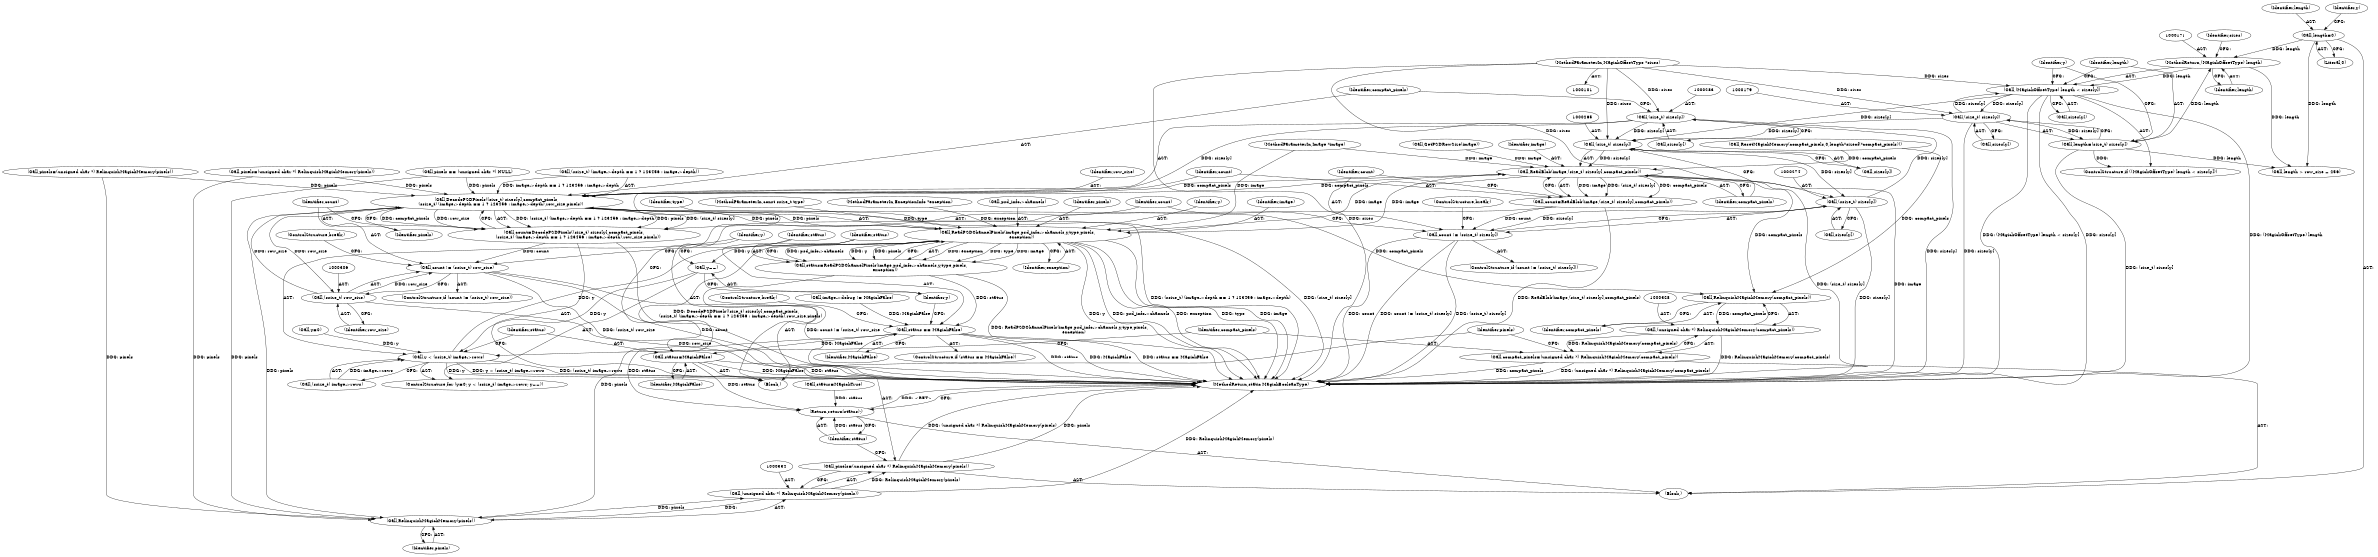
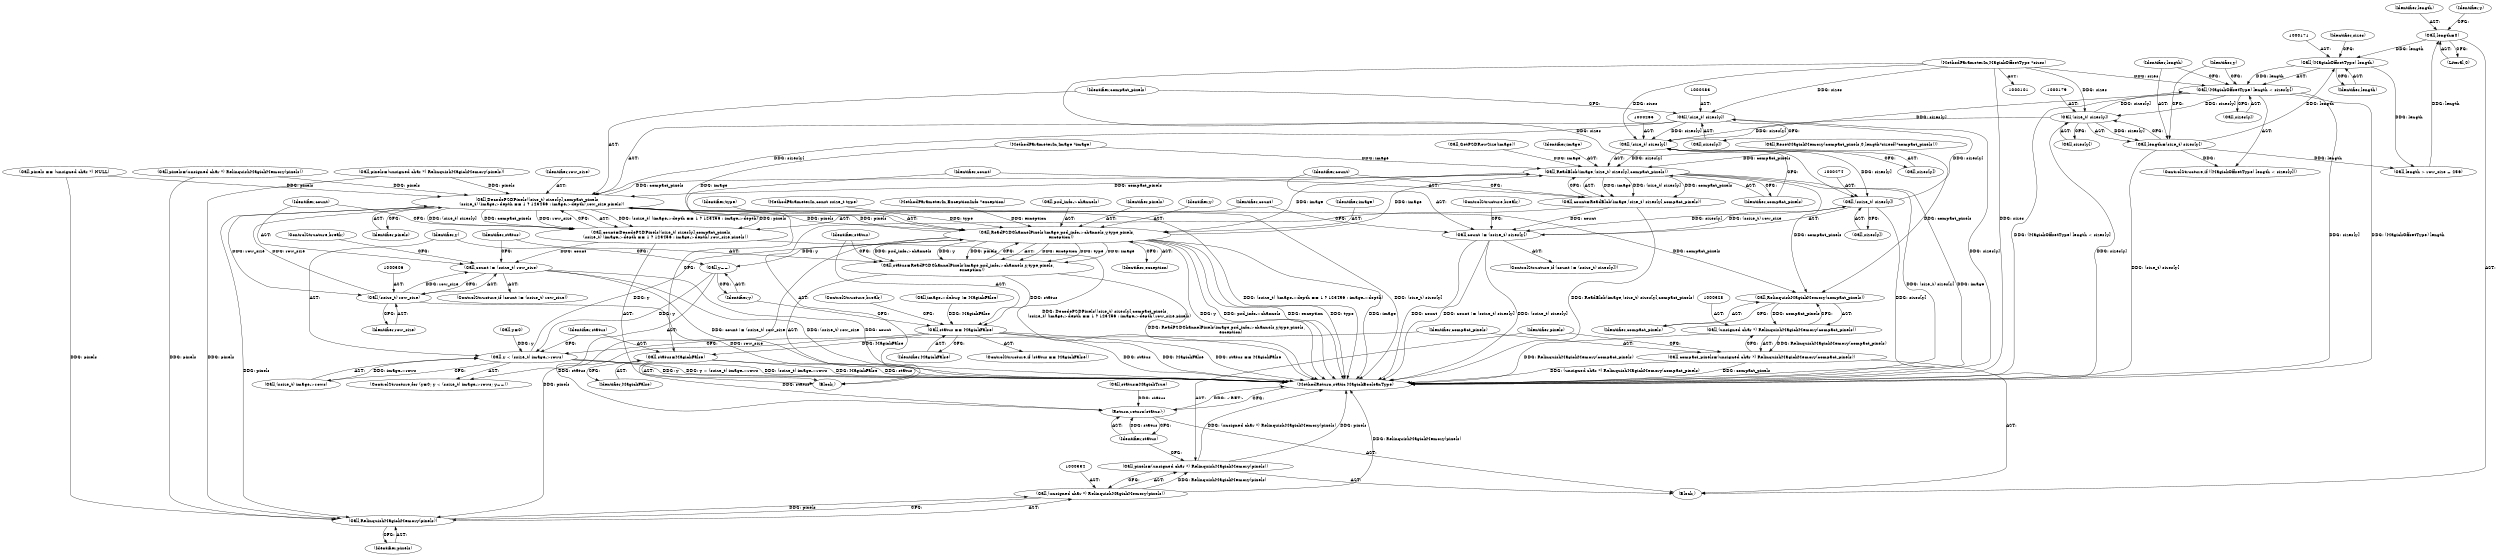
node "(MethodReturn,(MagickOffsetType) length)": label "(MethodReturn,(MagickOffsetType) length)" -> "(Call,(MagickOffsetType) length)"
edge "(Call,length=0)" -> "(Call,length > row_size + 256)": reversed
node "(Call,(ssize_t) (image->depth == 1 ? 123456 : image->depth))": removed
edge "(Call,count != (ssize_t) sizes[y])" -> "(Call,(ssize_t) sizes[y])": label "CFG: " -> "DDG: (ssize_t) row_size"
edge "(Call,(unsigned char *) RelinquishMagickMemory(pixels))" -> "(Call,RelinquishMagickMemory(pixels))": label "DDG: " -> "CFG: "
